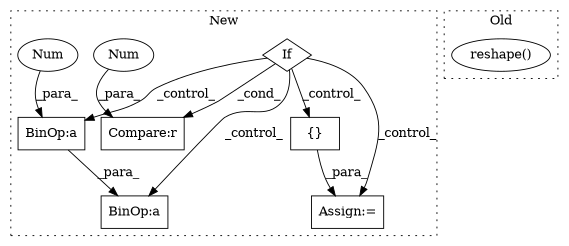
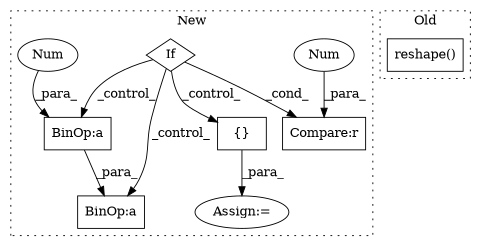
node "reshape()": shape ellipse -> box
edge "If" -> "Assign:=": removed, label "_control_"
node "Assign:=": shape box -> ellipse
